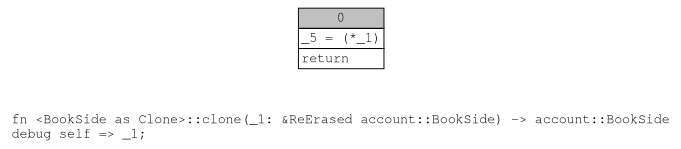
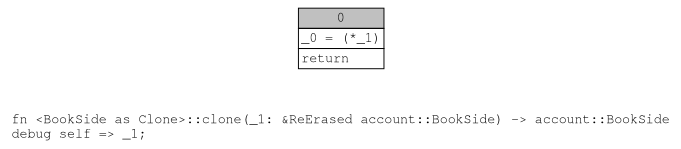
node "0": text "_5 = (*_1)" -> "_0 = (*_1)"
